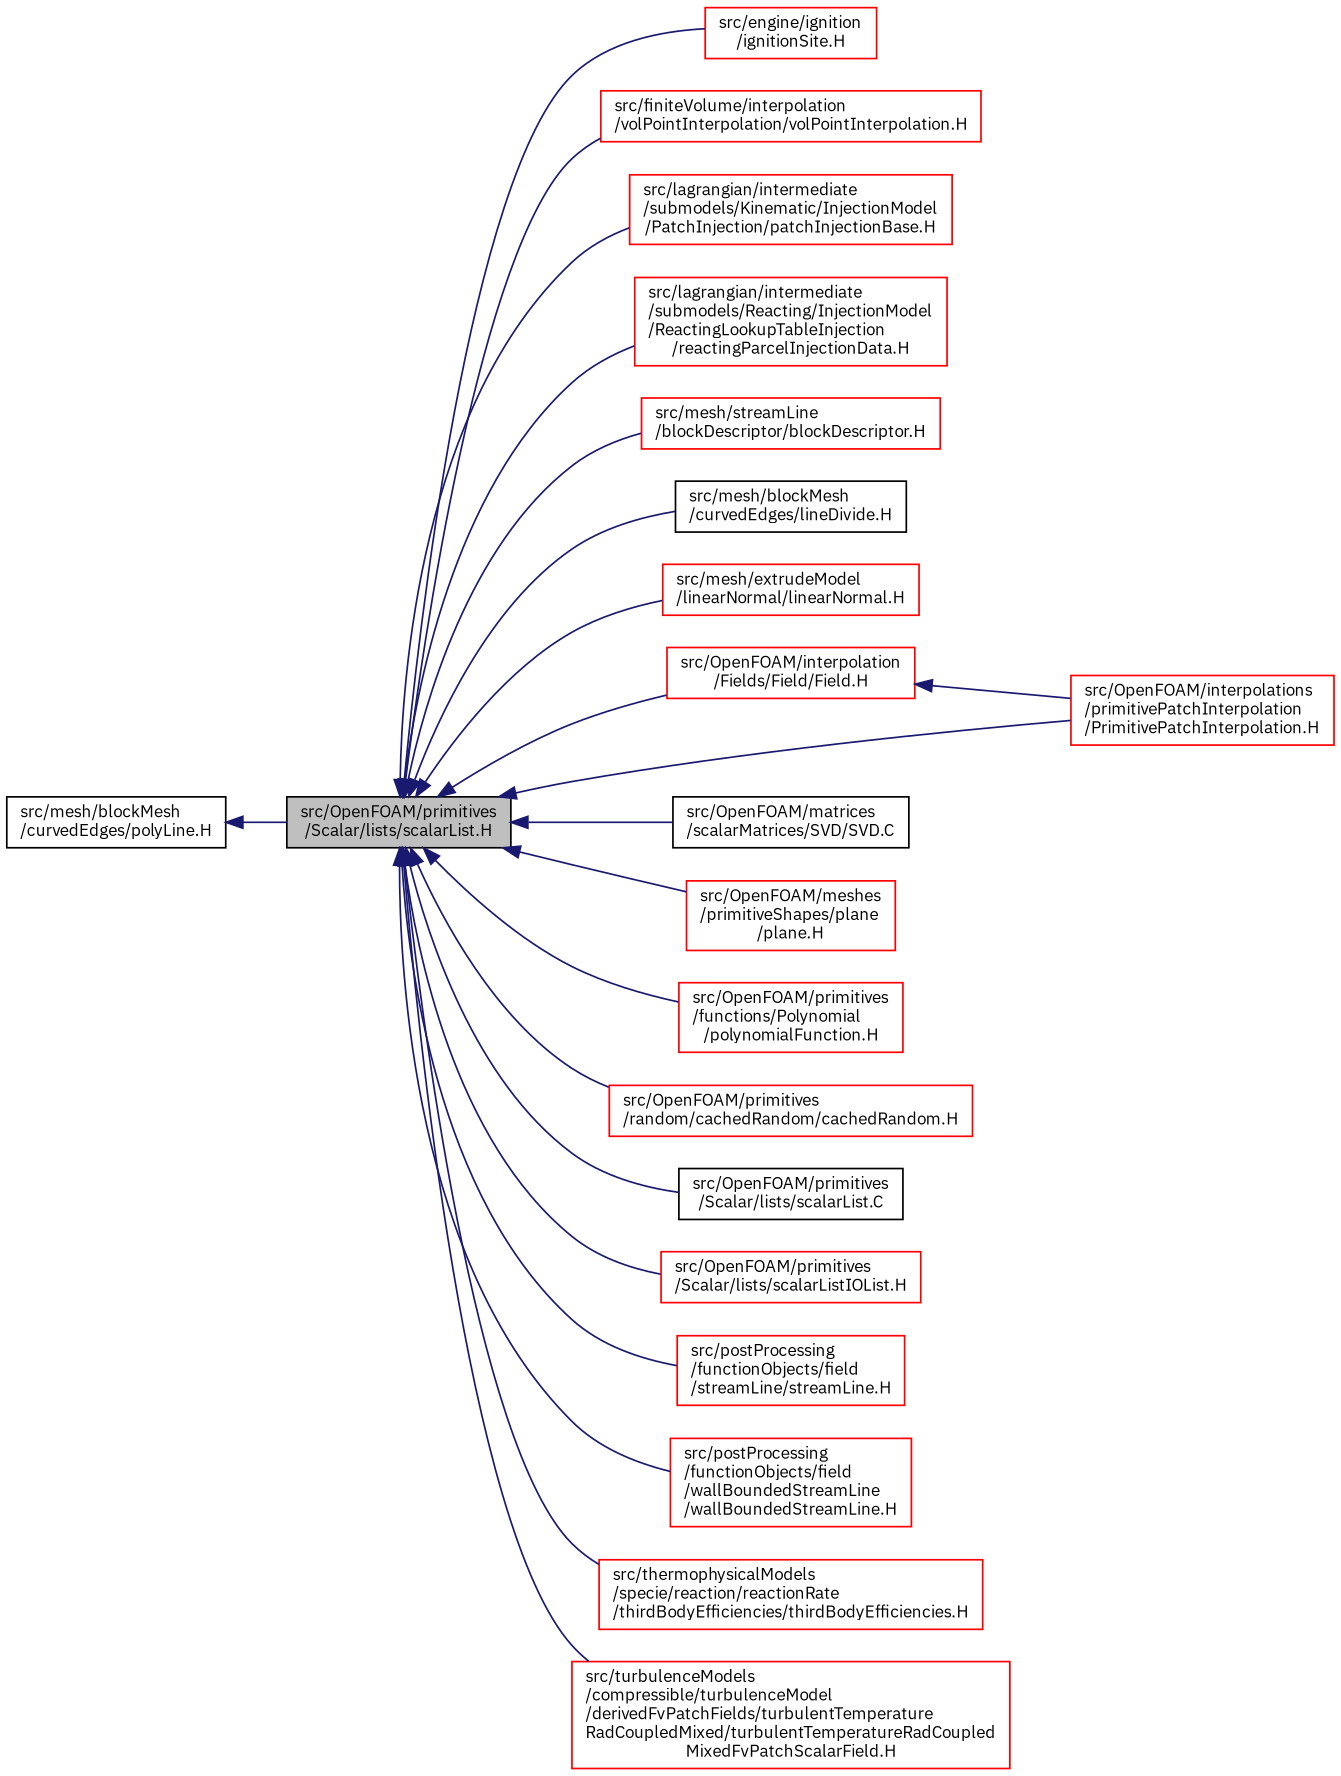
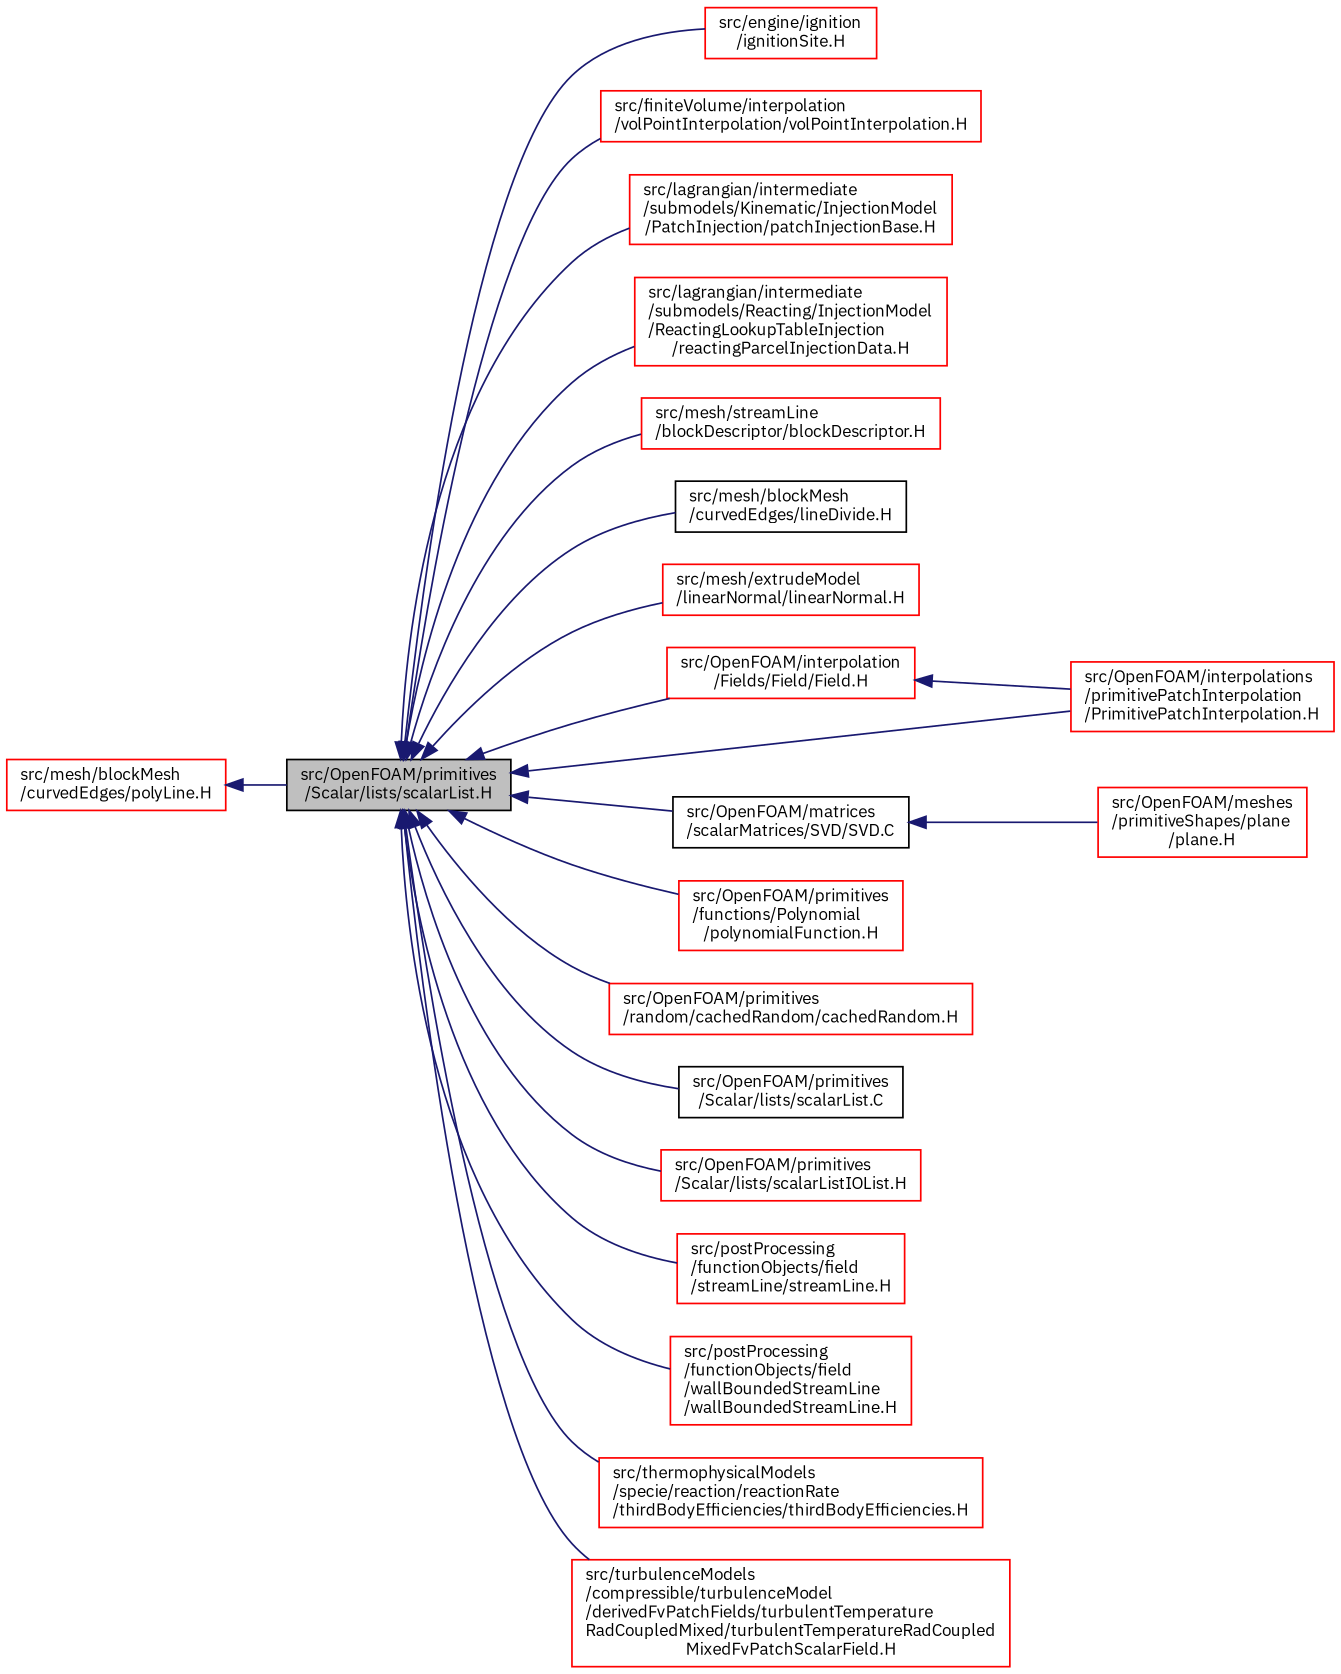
node "src/mesh/blockMesh /curvedEdges/polyLine.H": color black -> red
edge "src/OpenFOAM/meshes /primitiveShapes/plane /plane.H" -> "src/OpenFOAM/primitives /Scalar/lists/scalarList.H": now "src/OpenFOAM/meshes /primitiveShapes/plane /plane.H" -> "src/OpenFOAM/matrices /scalarMatrices/SVD/SVD.C"
